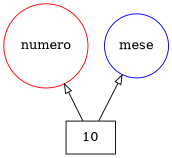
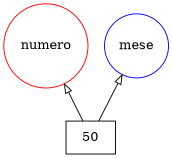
node "10": label "10" -> "50"
